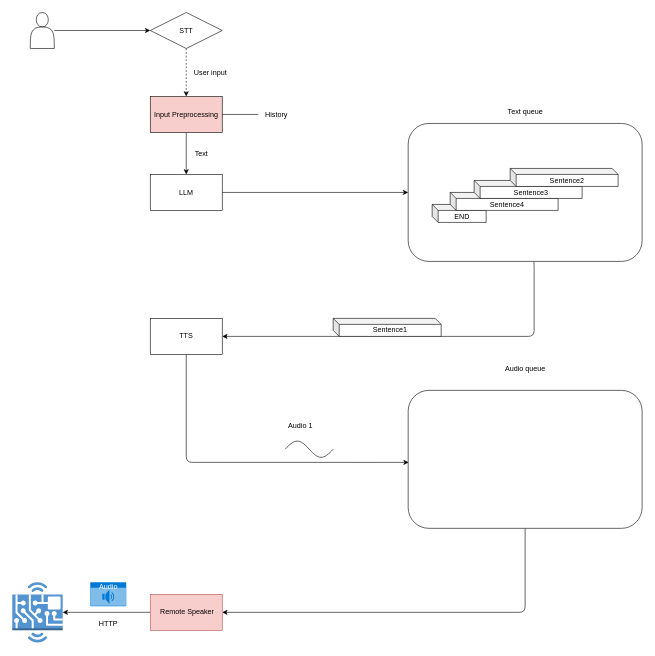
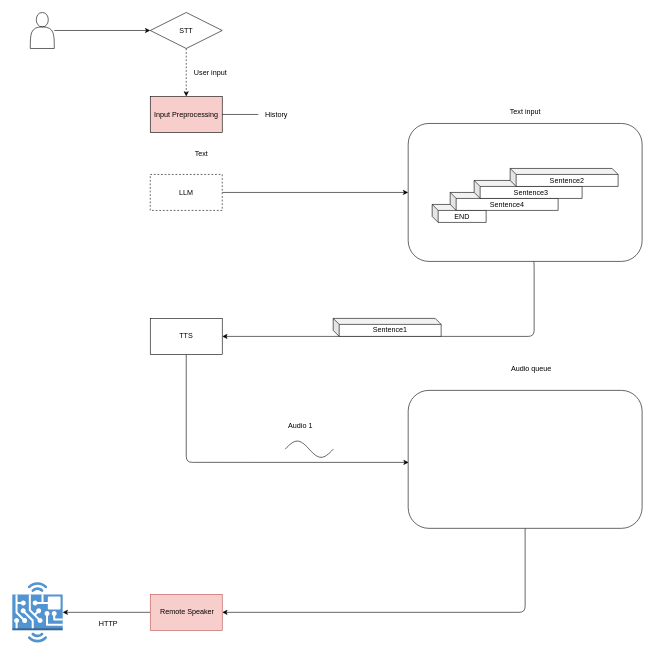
node "Text queue": label "Text queue" -> "Text input"
edge "Input Preprocessing" -> "LLM": removed
node "LLM": style solid -> dashed
node "Audio queue": moved (525, 369) -> (531, 369)
node "Audio": removed
